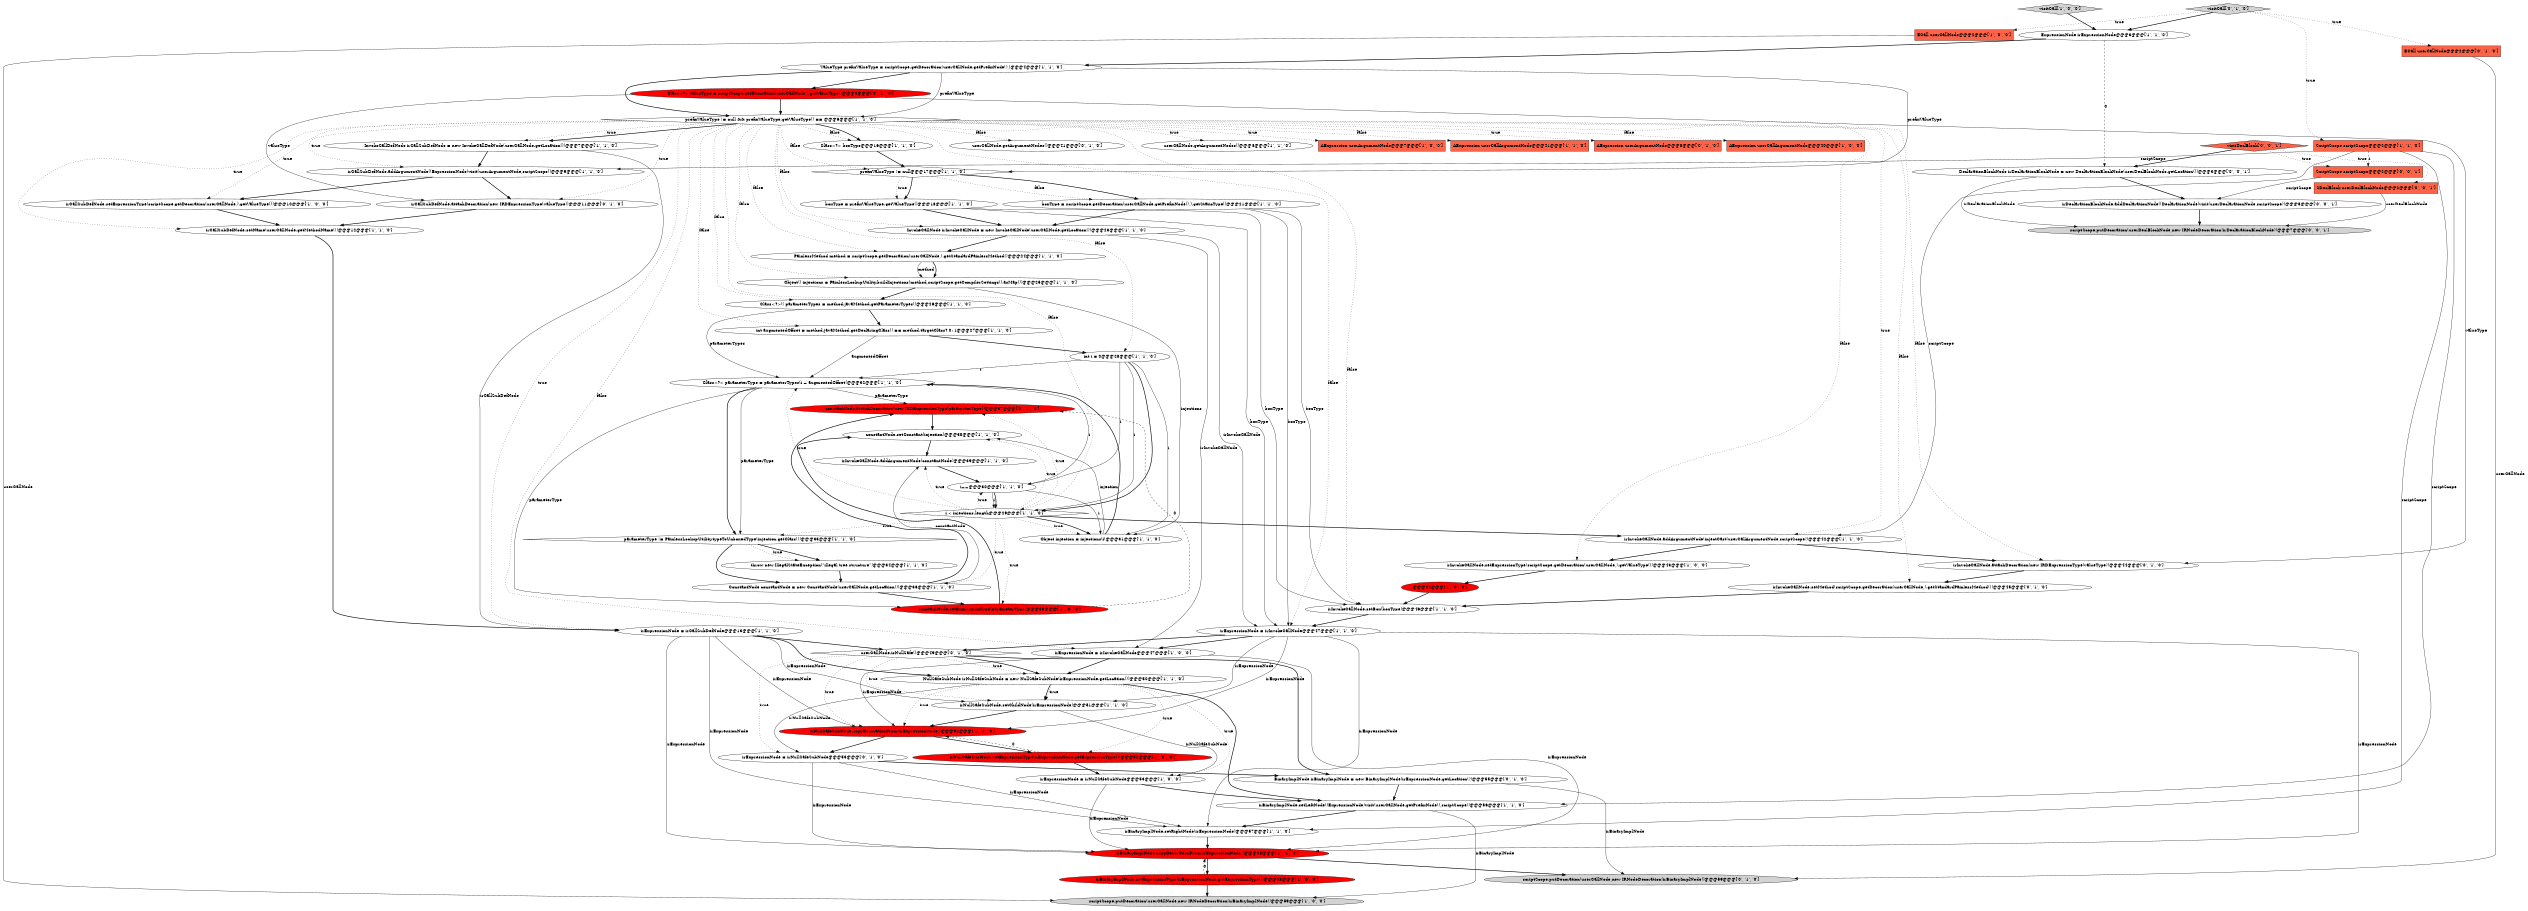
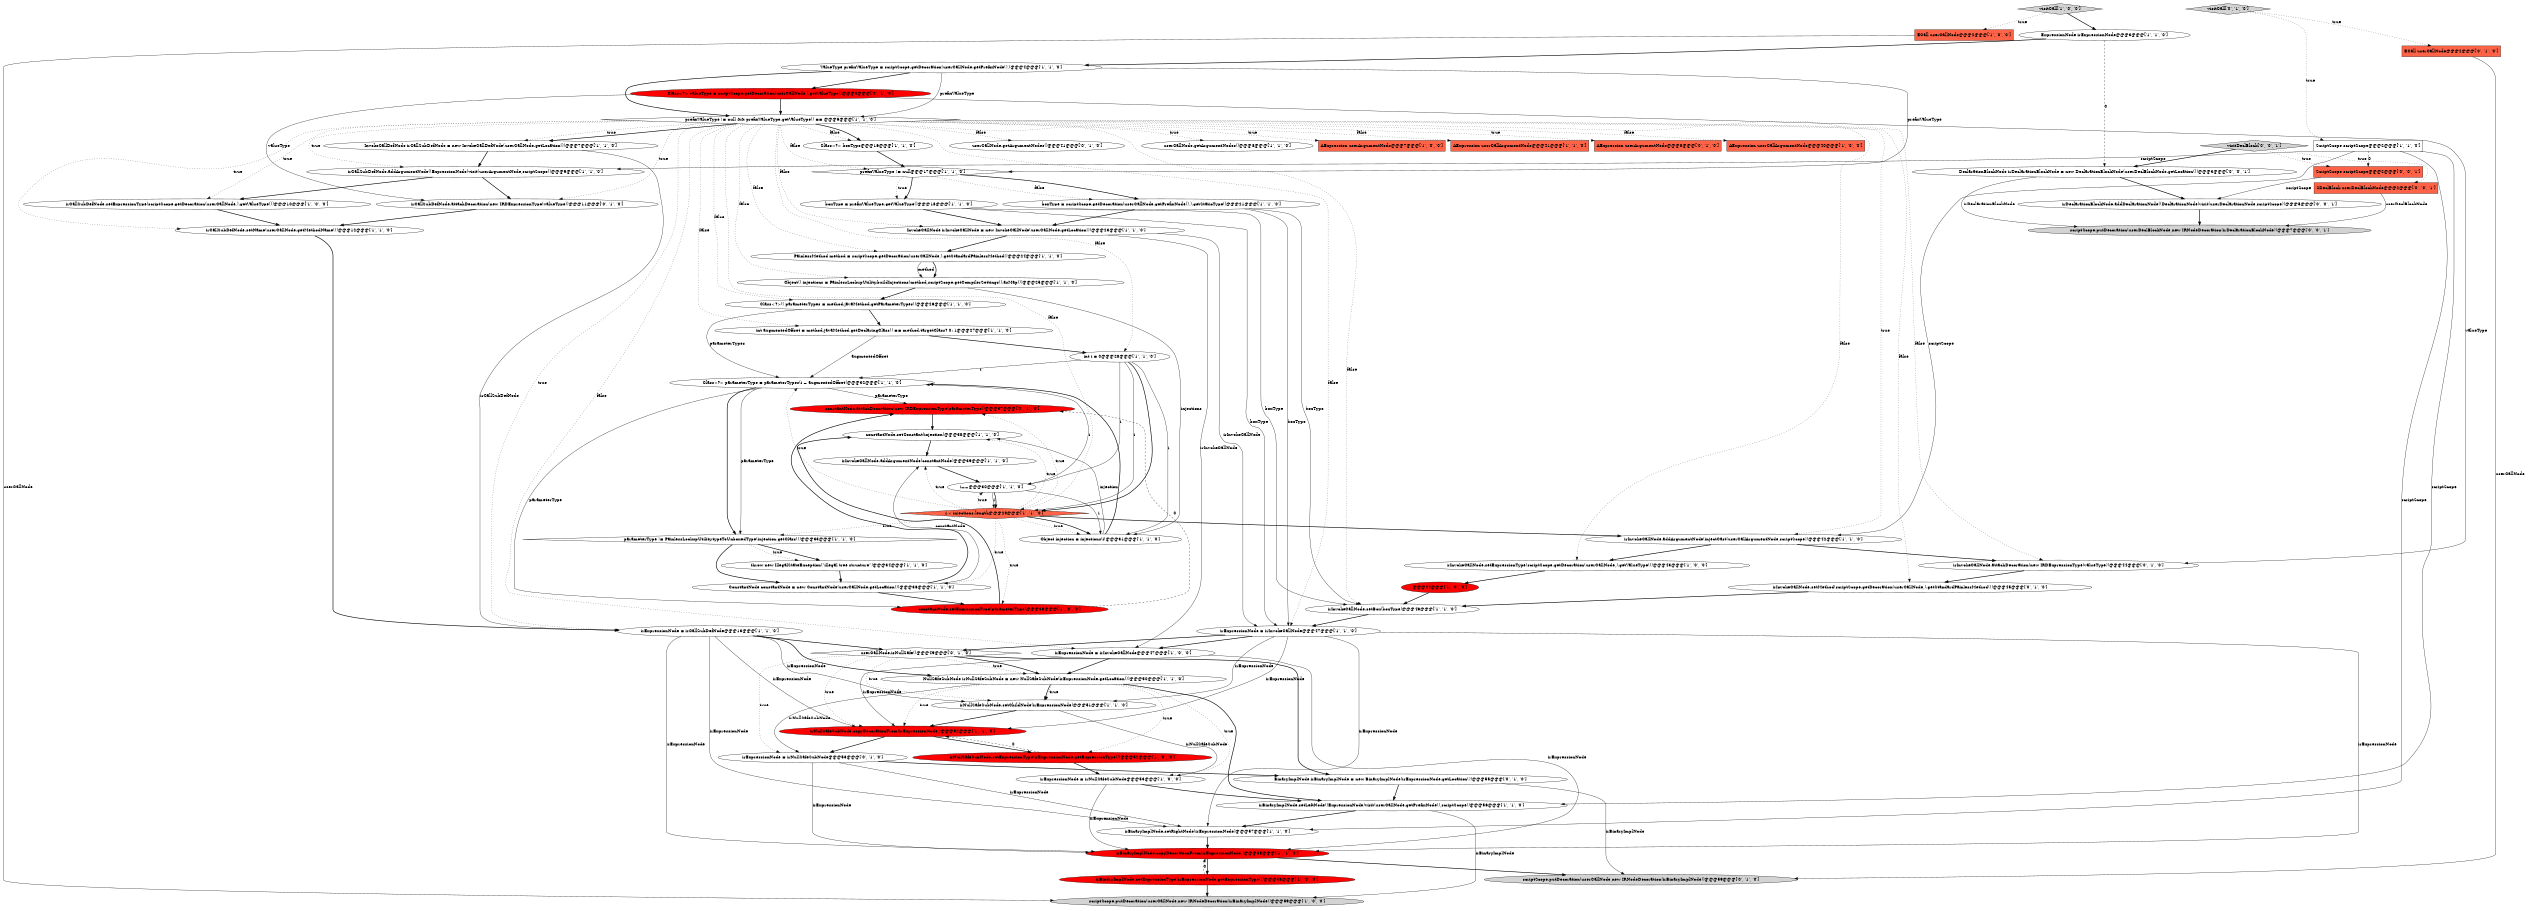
edge "visitCall['0', '1', '0']" -> "ECall userCallNode@@@2@@@['1', '0', '0']": now "visitCall['1', '0', '0']" -> "ECall userCallNode@@@2@@@['1', '0', '0']"
edge "visitCall['0', '1', '0']" -> "ExpressionNode irExpressionNode@@@3@@@['1', '1', '0']": removed
node "visitDeclBlock['0', '0', '1']": fillcolor tomato -> lightgray
node "ScriptScope scriptScope@@@2@@@['1', '1', '0']": fillcolor tomato -> white
edge "ScriptScope scriptScope@@@2@@@['1', '1', '0']" -> "ScriptScope scriptScope@@@2@@@['0', '0', '1']": label "i" -> "0"
node "i < injections.length@@@29@@@['1', '1', '0']": fillcolor white -> tomato
